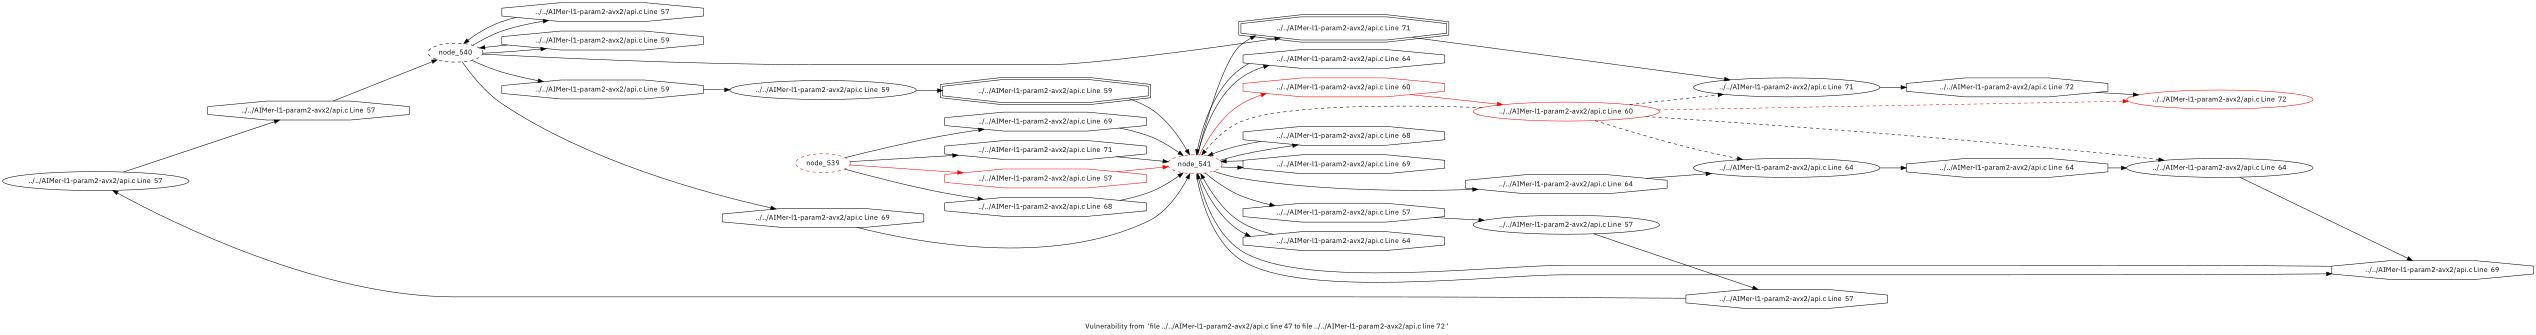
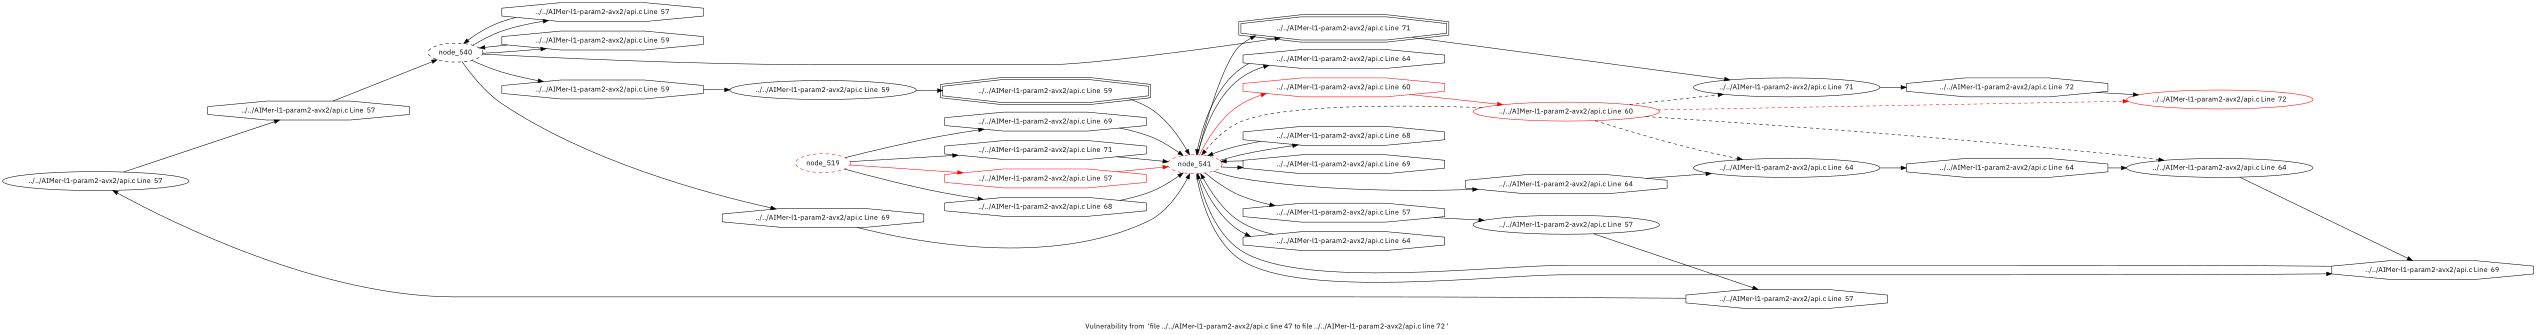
node "node_539": label "node_539" -> "node_519"
